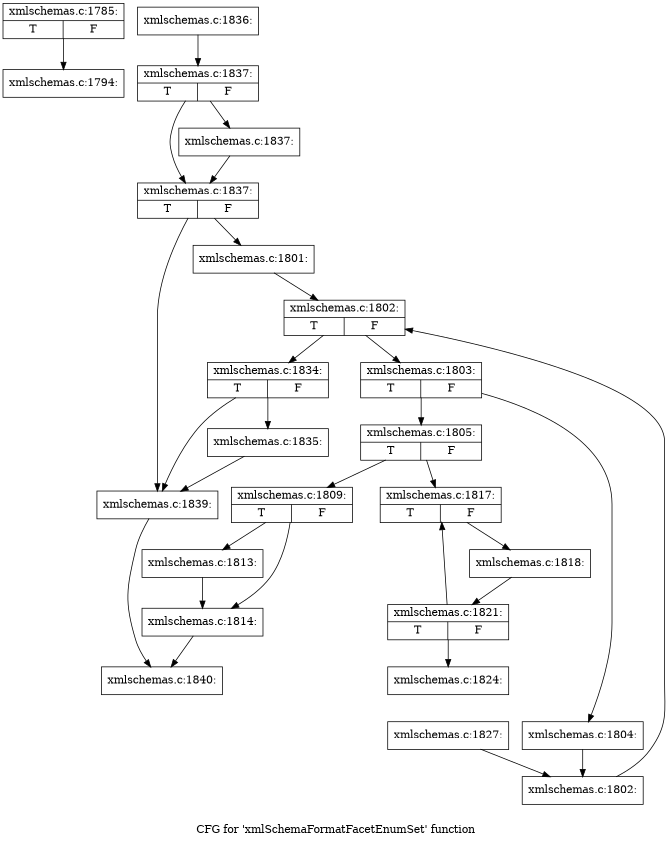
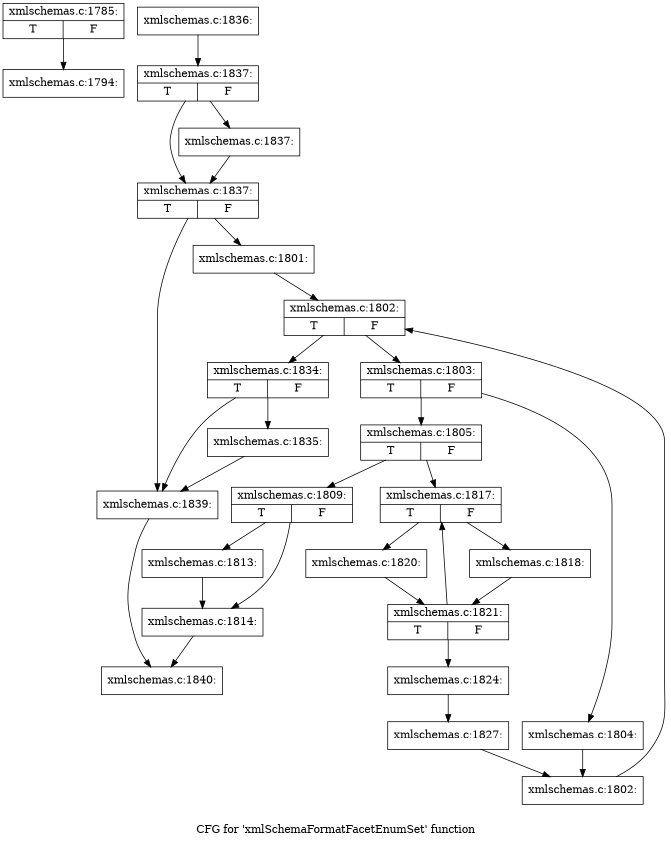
node "xmlschemas.c:1820:": added
edge "xmlschemas.c:1824:" -> "xmlschemas.c:1827:": added
